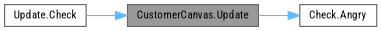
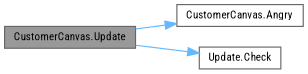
edge "Update.Check" -> "CustomerCanvas.Update": reversed
node "Check.Angry": label "Check.Angry" -> "CustomerCanvas.Angry"
